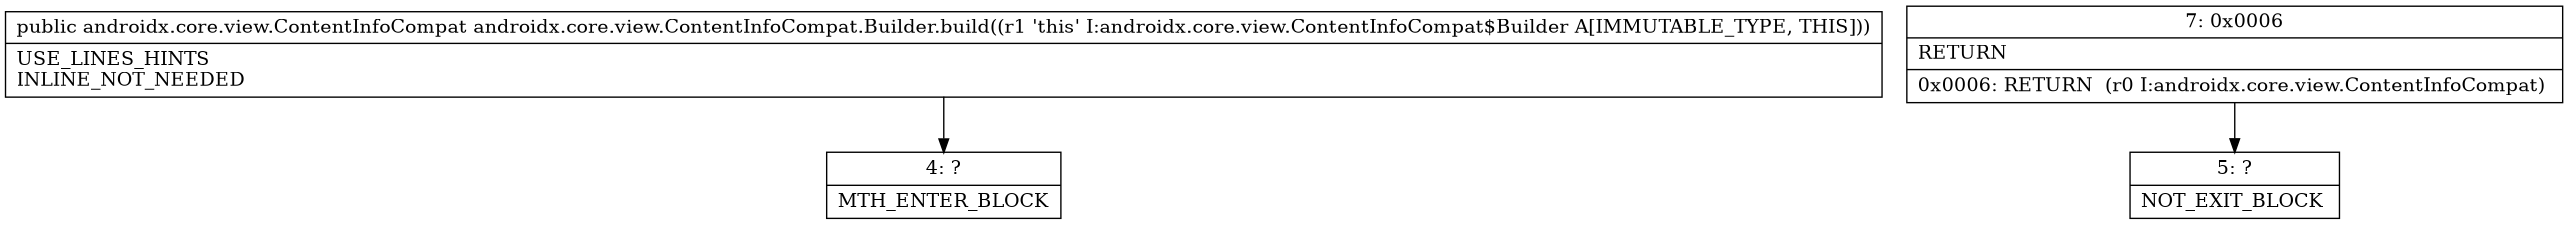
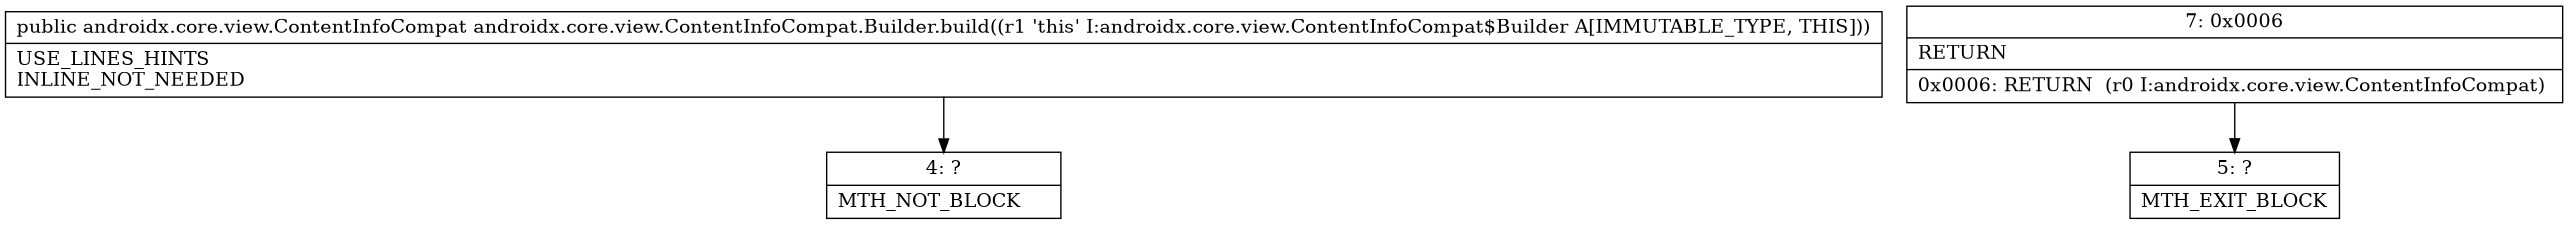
node "4: ?": text "MTH_ENTER_BLOCK" -> "MTH_NOT_BLOCK"
node "5: ?": text "NOT_EXIT_BLOCK" -> "MTH_EXIT_BLOCK"
